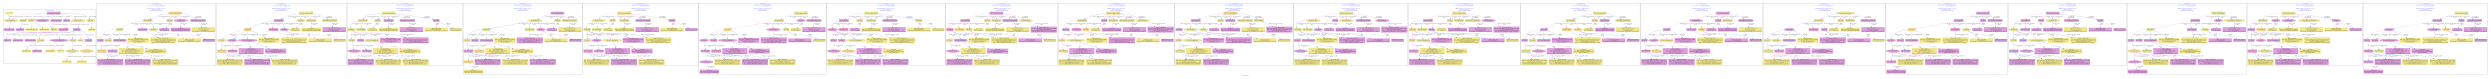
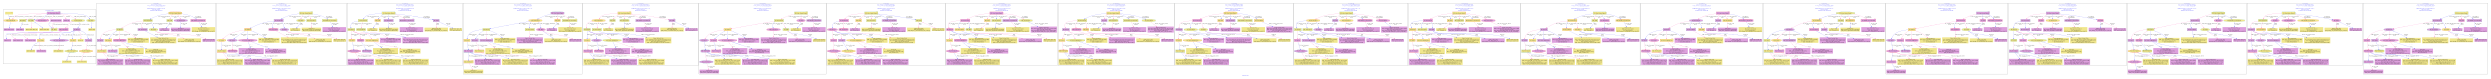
node "Artist Name": removed
